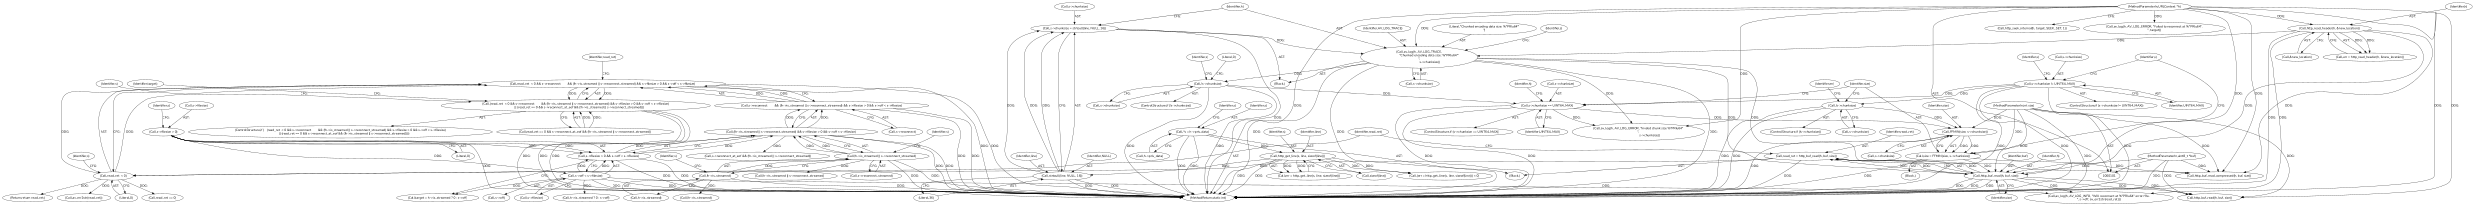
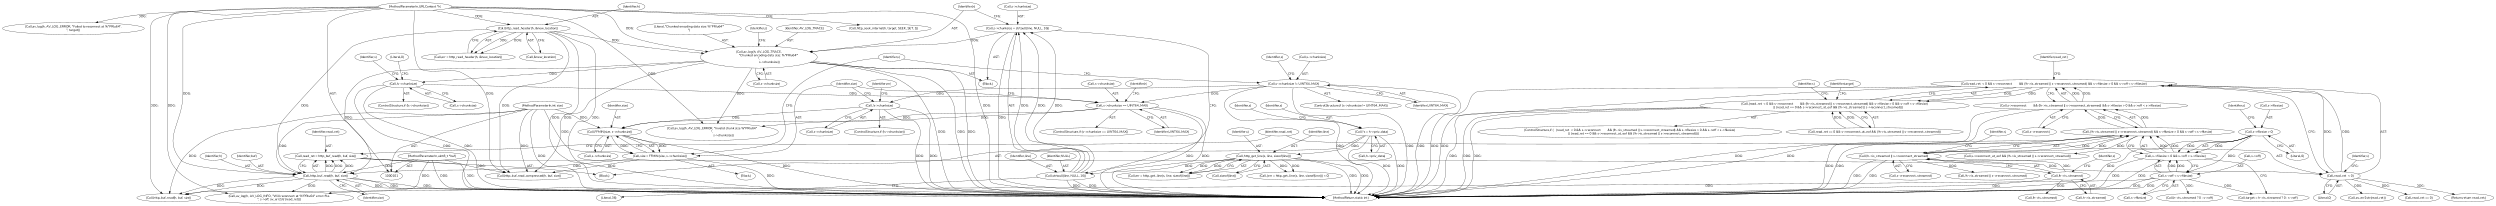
edge "(Call,s->off < s->filesize)" -> "(Call,s->off)": reversed
edge "(Literal,36)" -> "(Call,strtoull(line, NULL, 16))": removed, label "AST:"
